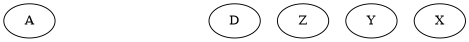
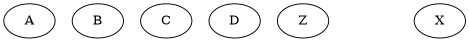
node "B": added
node "C": added
node "Y": removed
